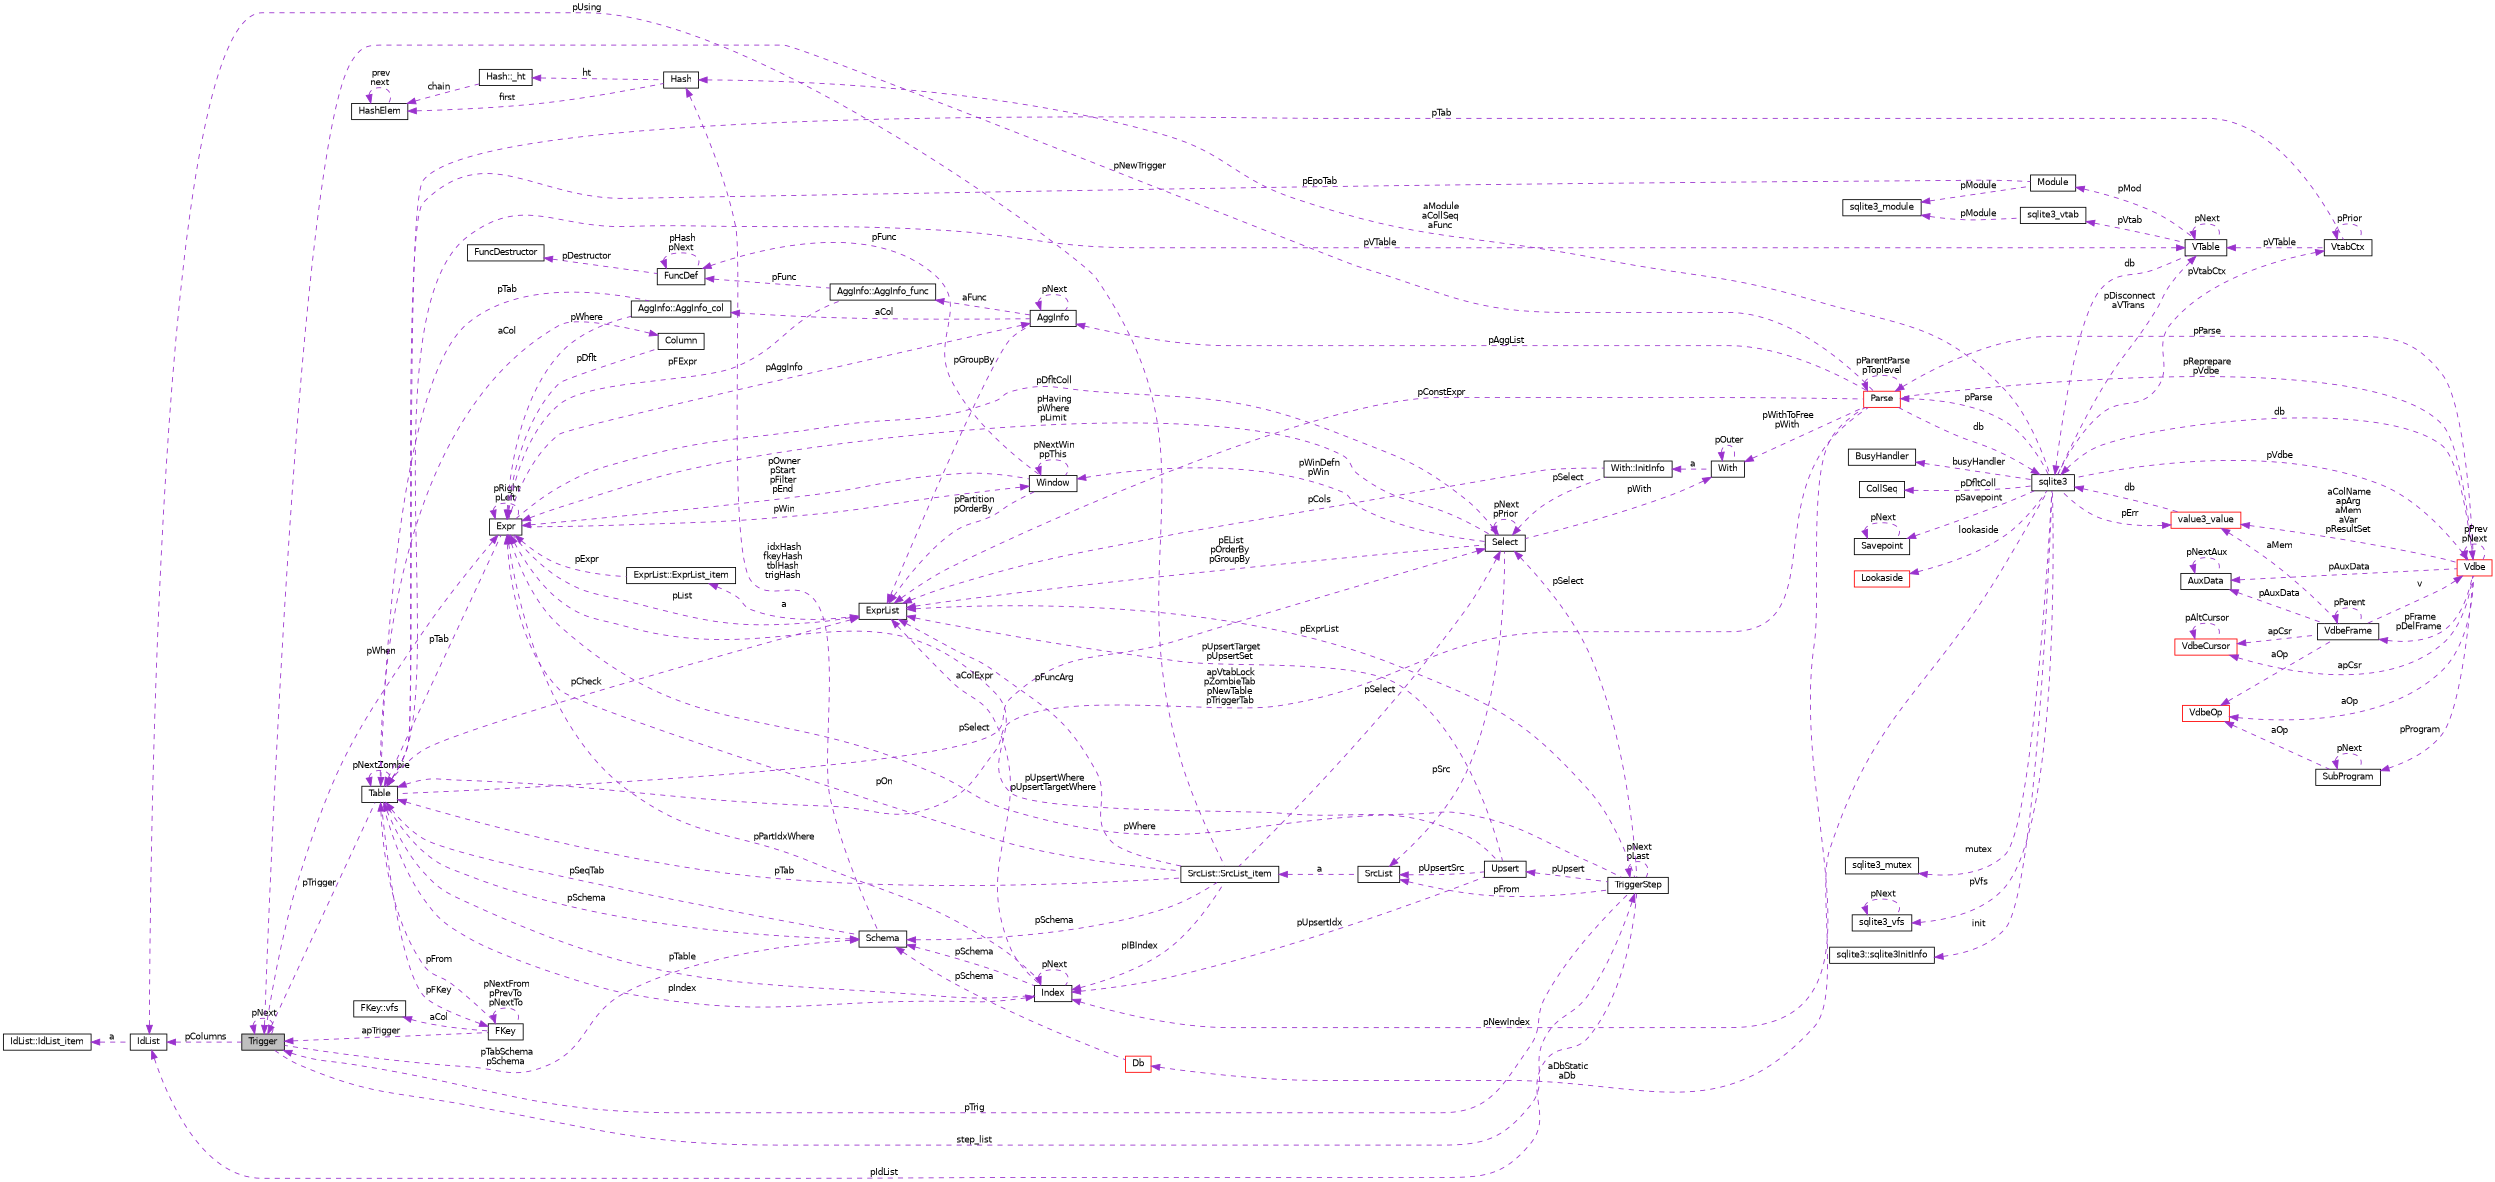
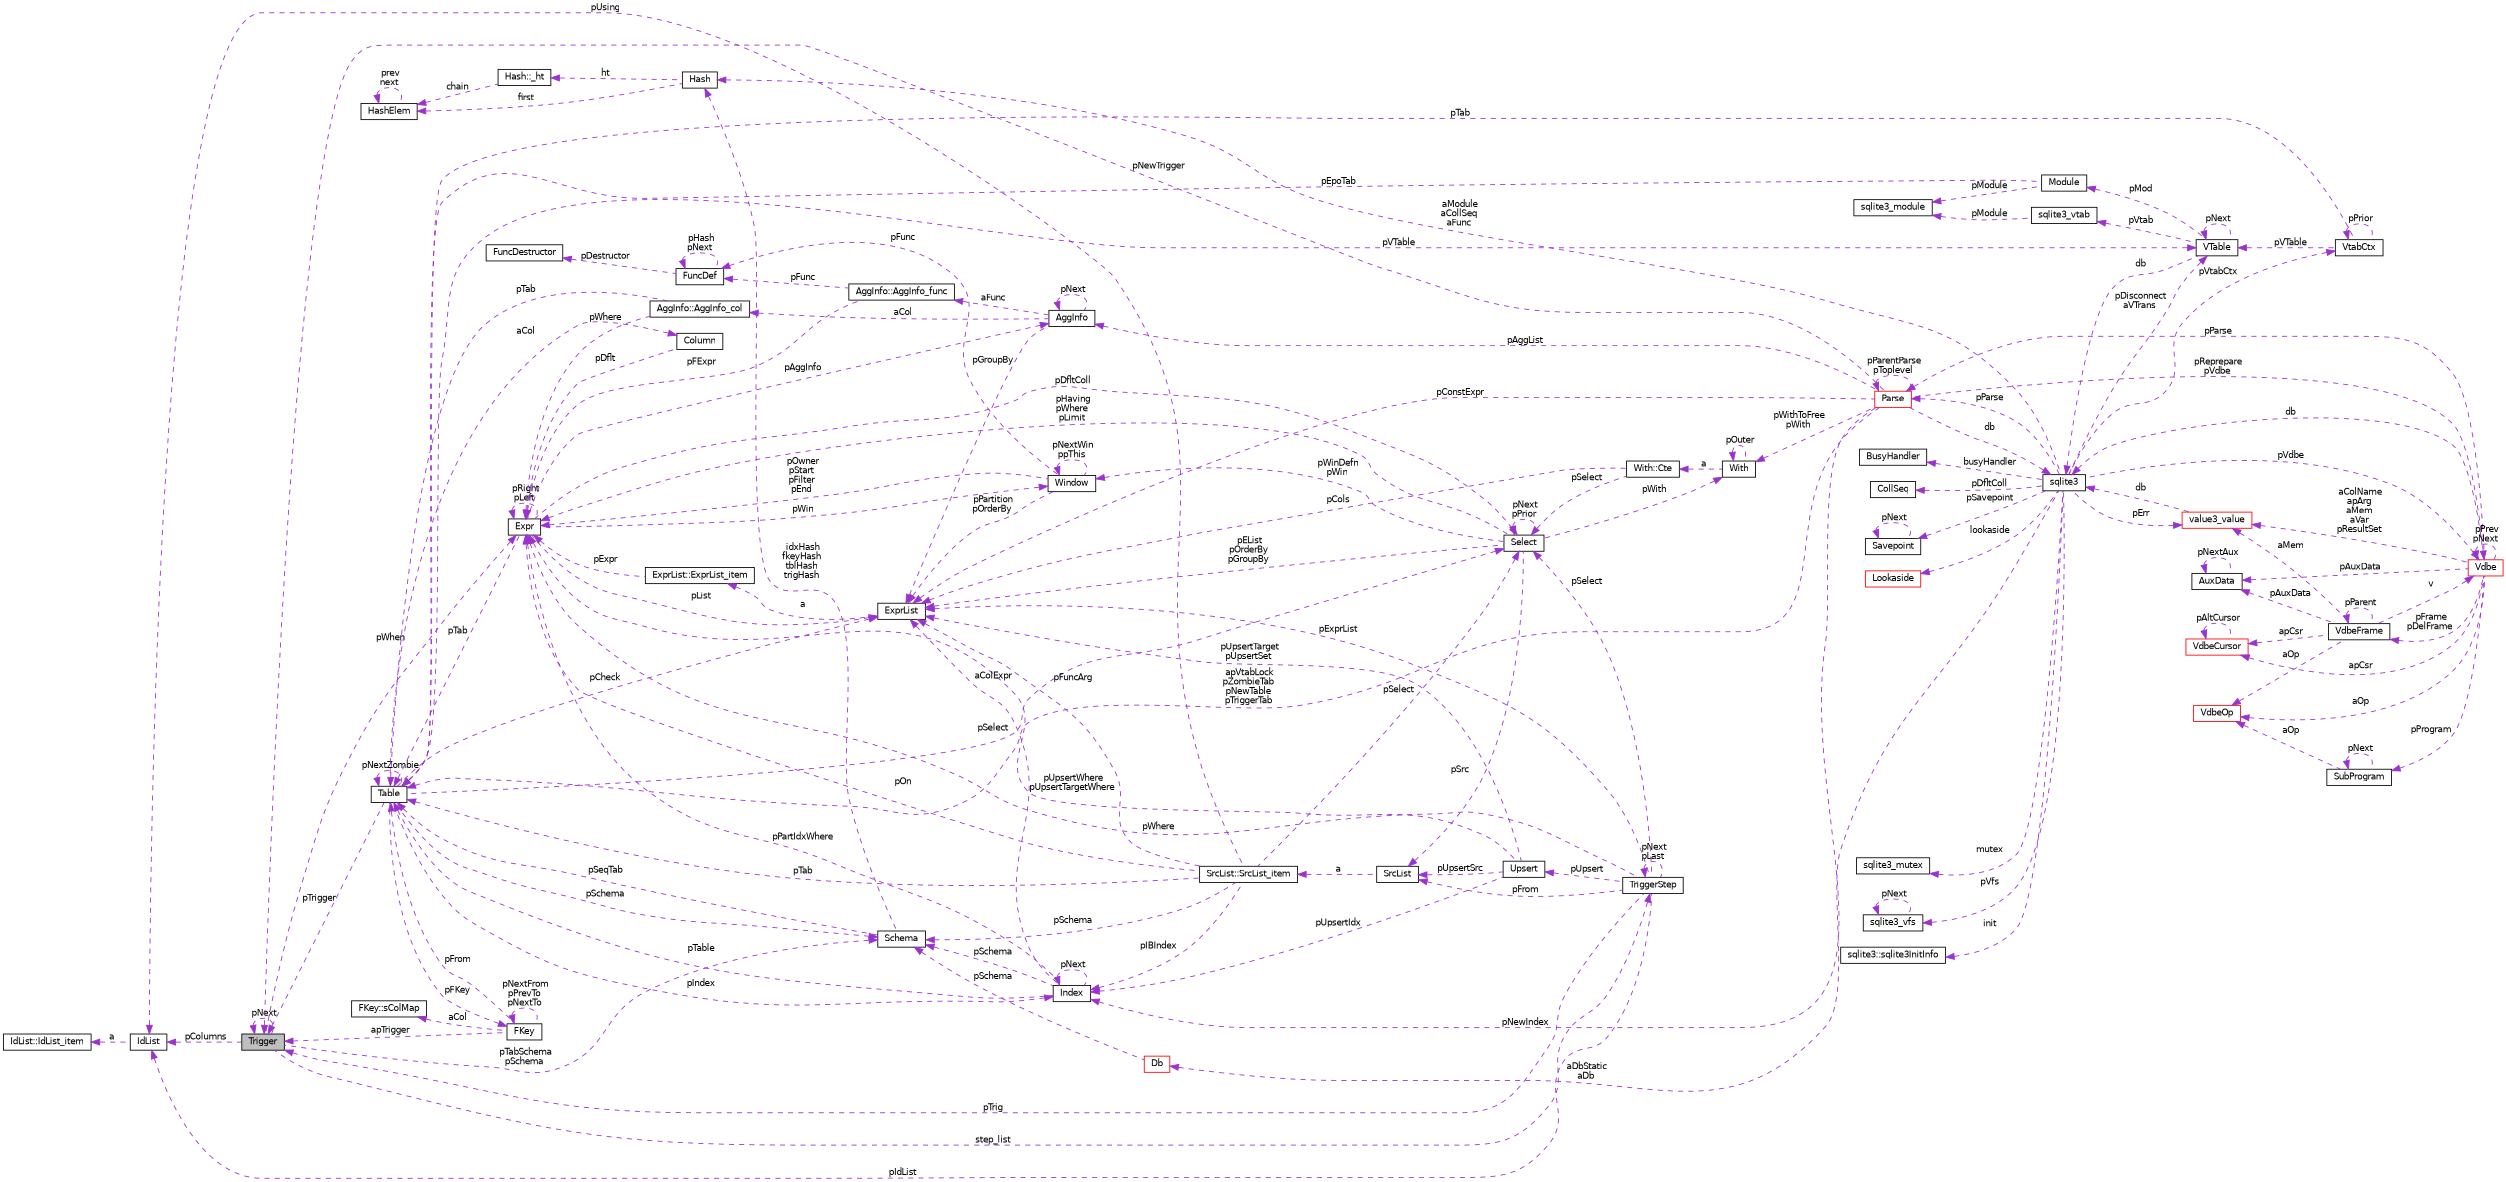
node "With::InitInfo": label "With::InitInfo" -> "With::Cte"
node "FKey::vfs": label "FKey::vfs" -> "FKey::sColMap"
